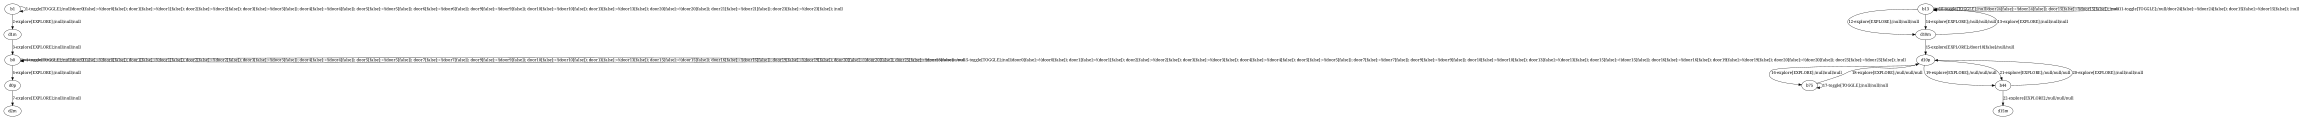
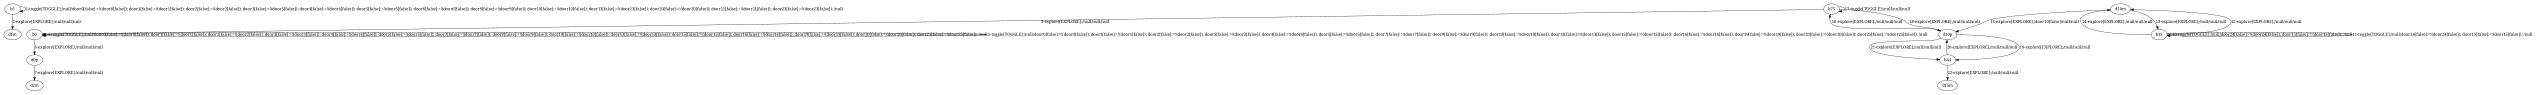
edge "d1m" -> "b0": now "b75" -> "b0"
